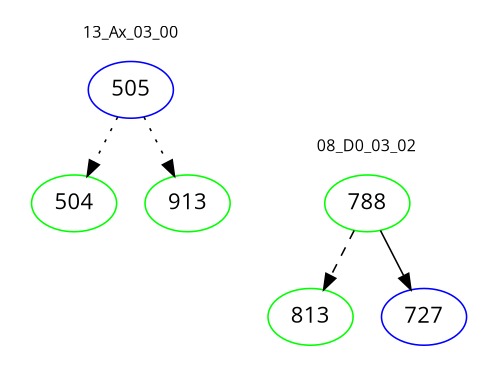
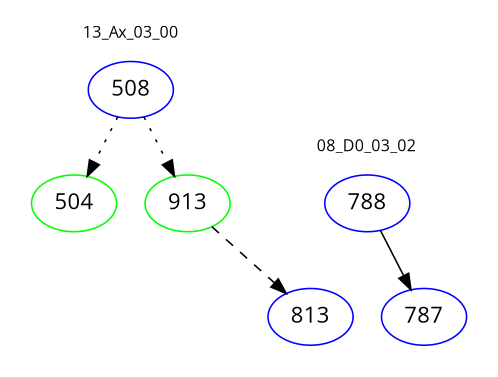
node "505": label "505" -> "508"
node "788": color green -> blue
edge "788" -> "813": now "913" -> "813"
node "813": color green -> blue
node "727": label "727" -> "787"
